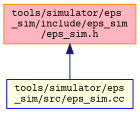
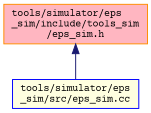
node "tools/simulator/eps _sim/include/eps_sim /eps_sim.h": label "tools/simulator/eps _sim/include/eps_sim /eps_sim.h" -> "tools/simulator/eps _sim/include/tools_sim /eps_sim.h"
